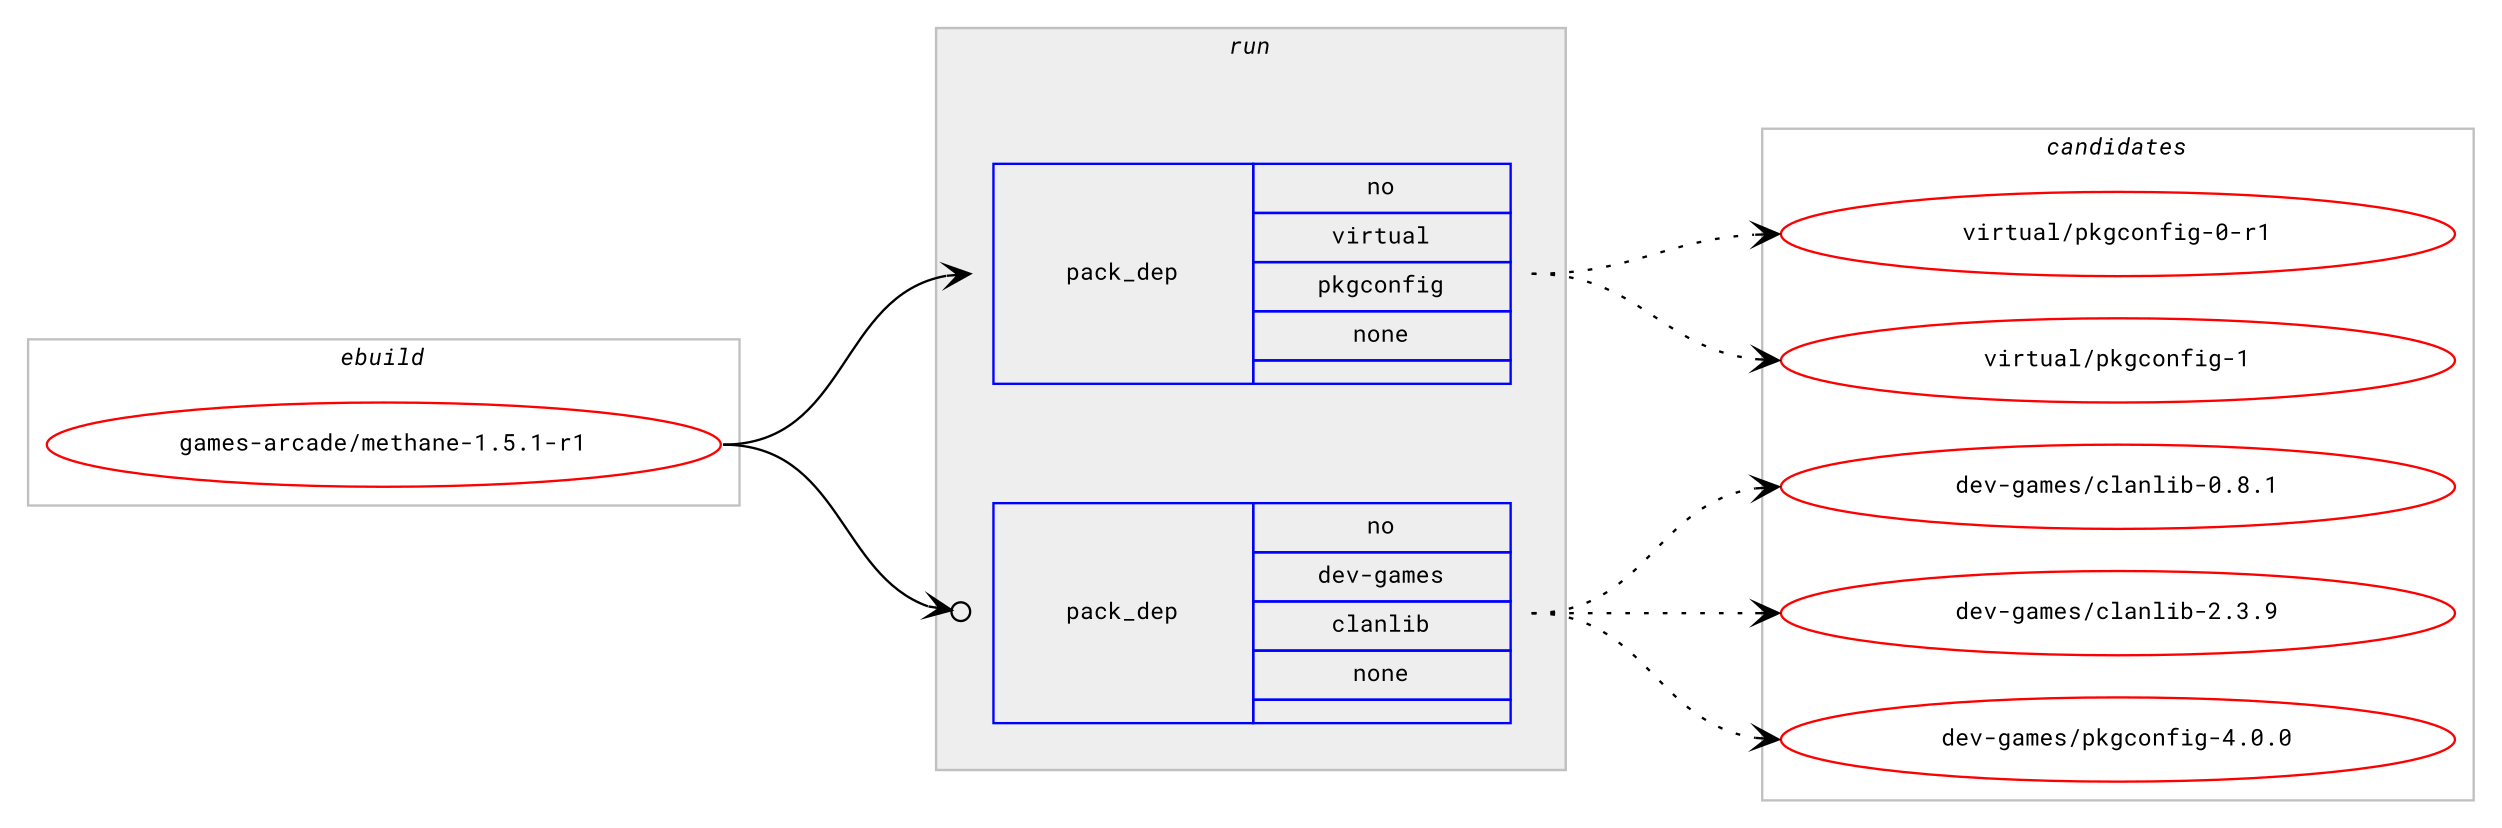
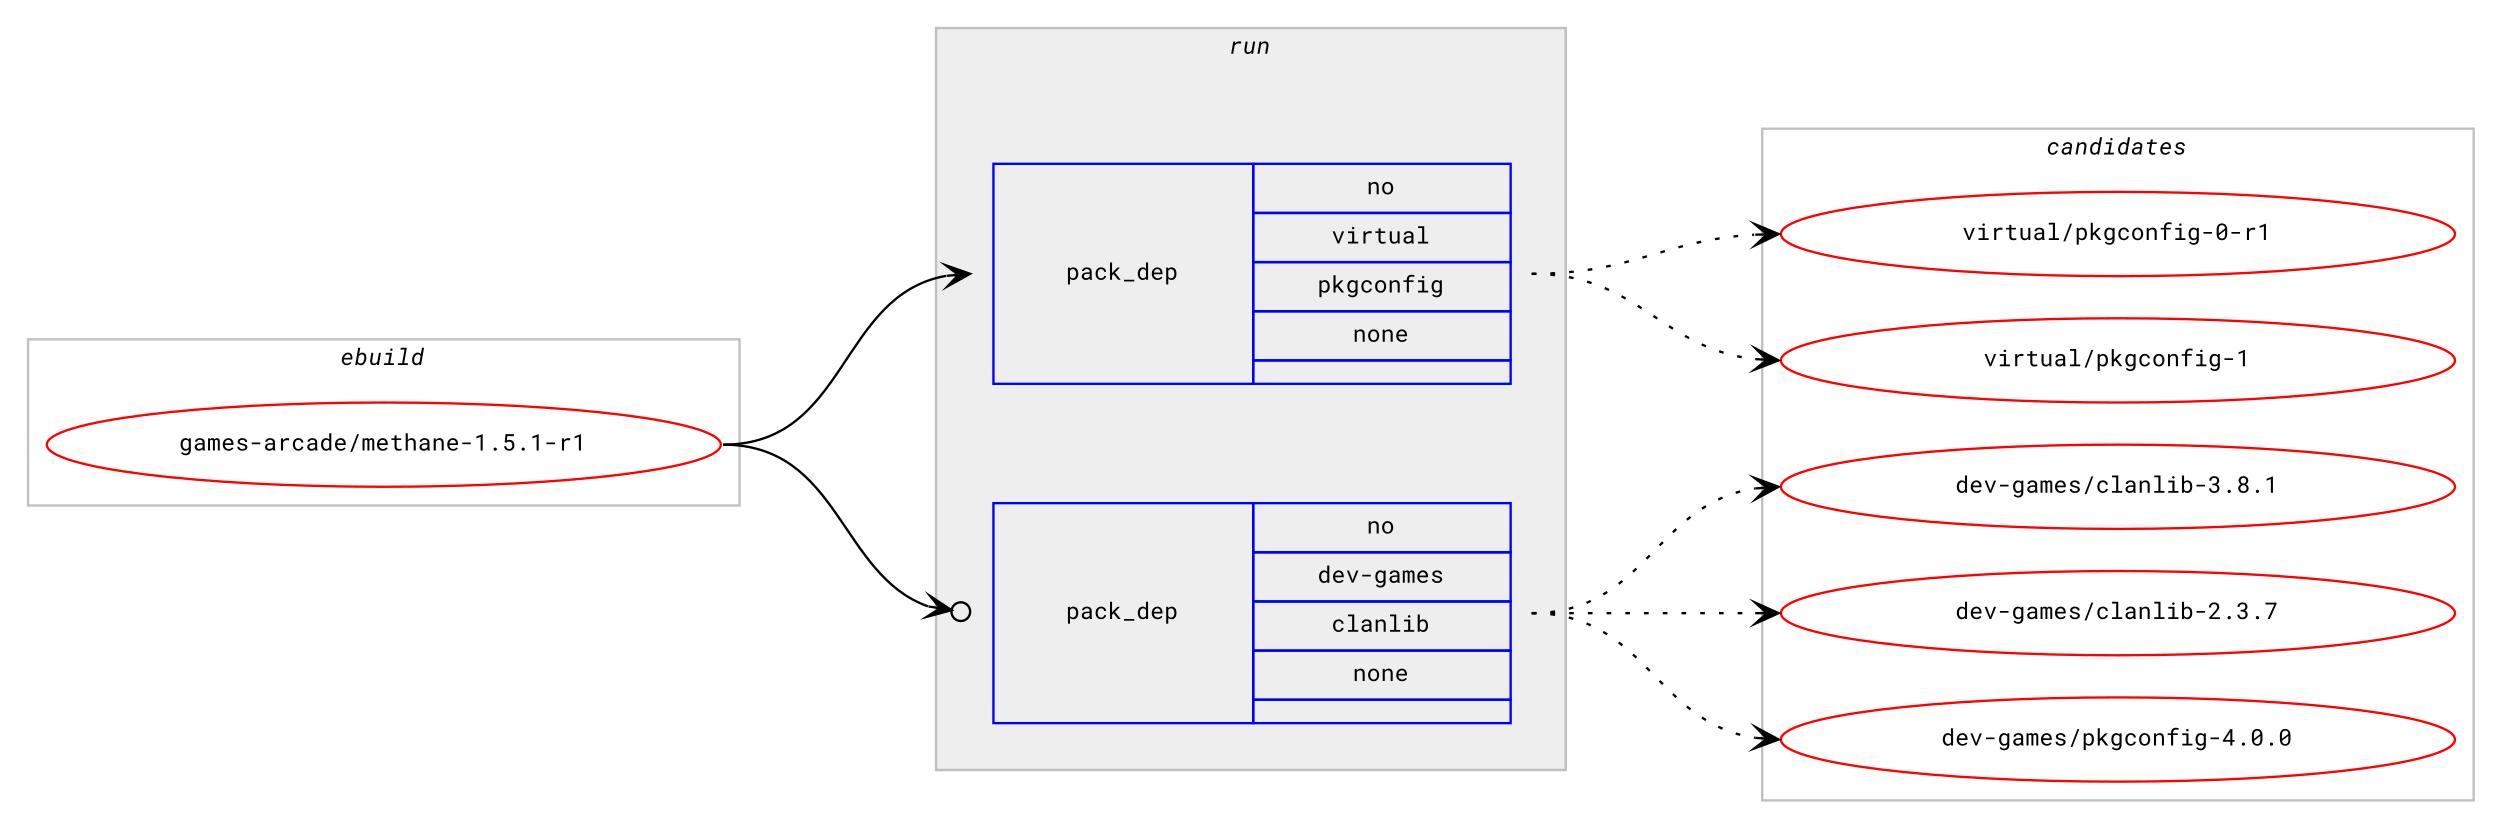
node "dev-games/clanlib-0.8.1": label "dev-games/clanlib-0.8.1" -> "dev-games/clanlib-3.8.1"
node "dev-games/clanlib-2.3.9": label "dev-games/clanlib-2.3.9" -> "dev-games/clanlib-2.3.7"
